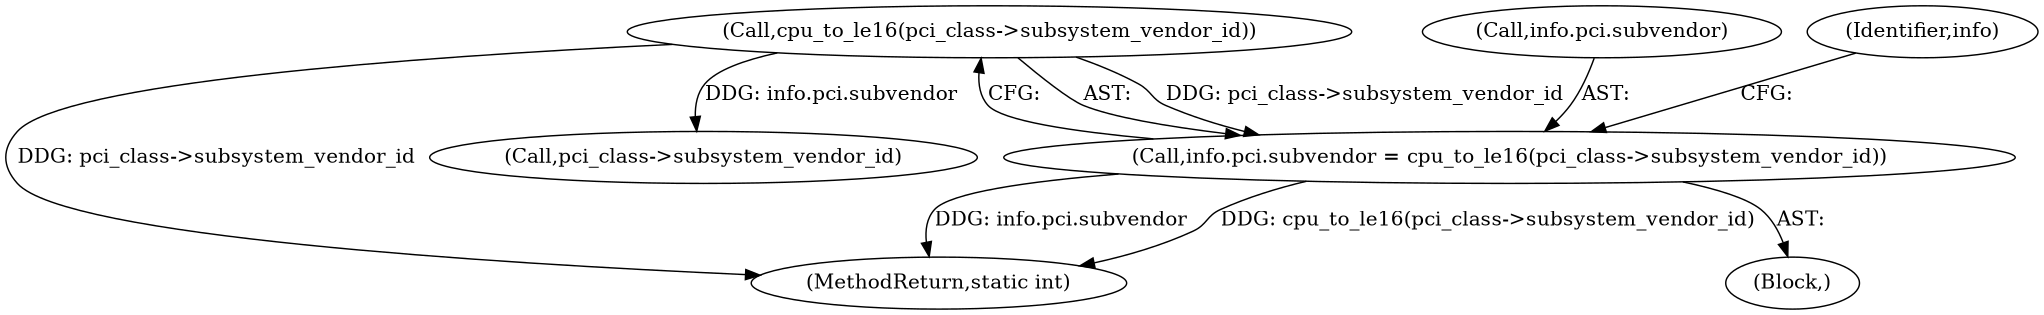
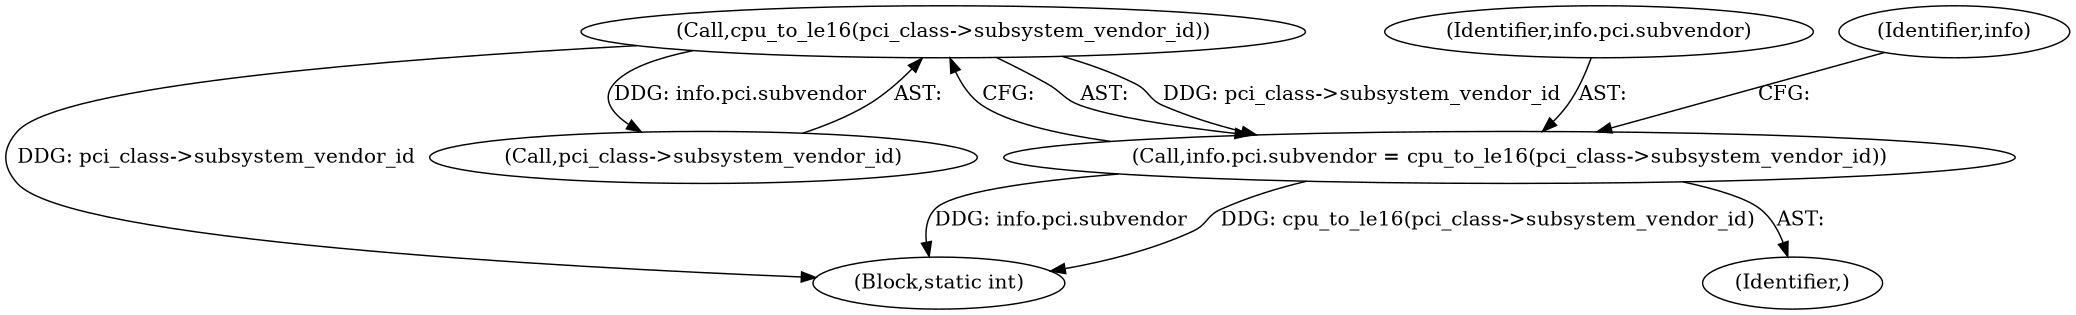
node "(Call,info.pci.subvendor)": label "(Call,info.pci.subvendor)" -> "(Identifier,info.pci.subvendor)"
edge "(Call,pci_class->subsystem_vendor_id)" -> "(Call,cpu_to_le16(pci_class->subsystem_vendor_id))": added, label "AST:"
node "(MethodReturn,static int)": label "(MethodReturn,static int)" -> "(Block,static int)"
node "(Block,)": label "(Block,)" -> "(Identifier,)"
